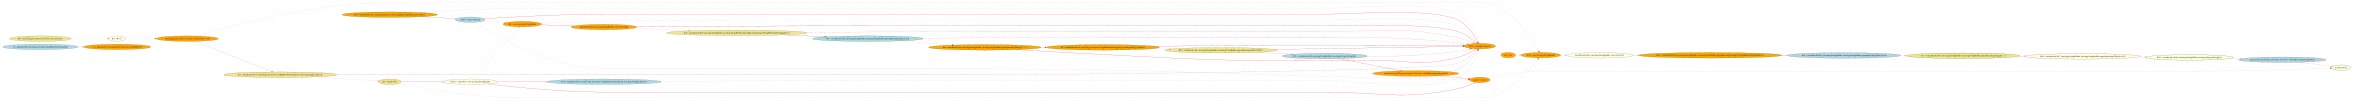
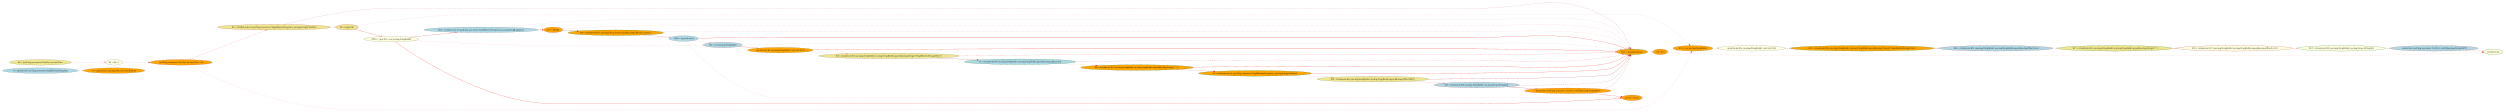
node "$r2 = new java.lang.StringBuilder": fillcolor orange -> lightblue
node "$r11 = $r10[0]": added
node "r4 := @parameter1: java.lang.staticinvoke.AnnotatedElement": label "r4 := @parameter1: java.lang.staticinvoke.AnnotatedElement" -> "r4 := @parameter1: java.lang.reflect.AnnotatedElement"
edge "goto [?= return]" -> "interfaceinvoke": now "r13 = $r12" -> "interfaceinvoke"
